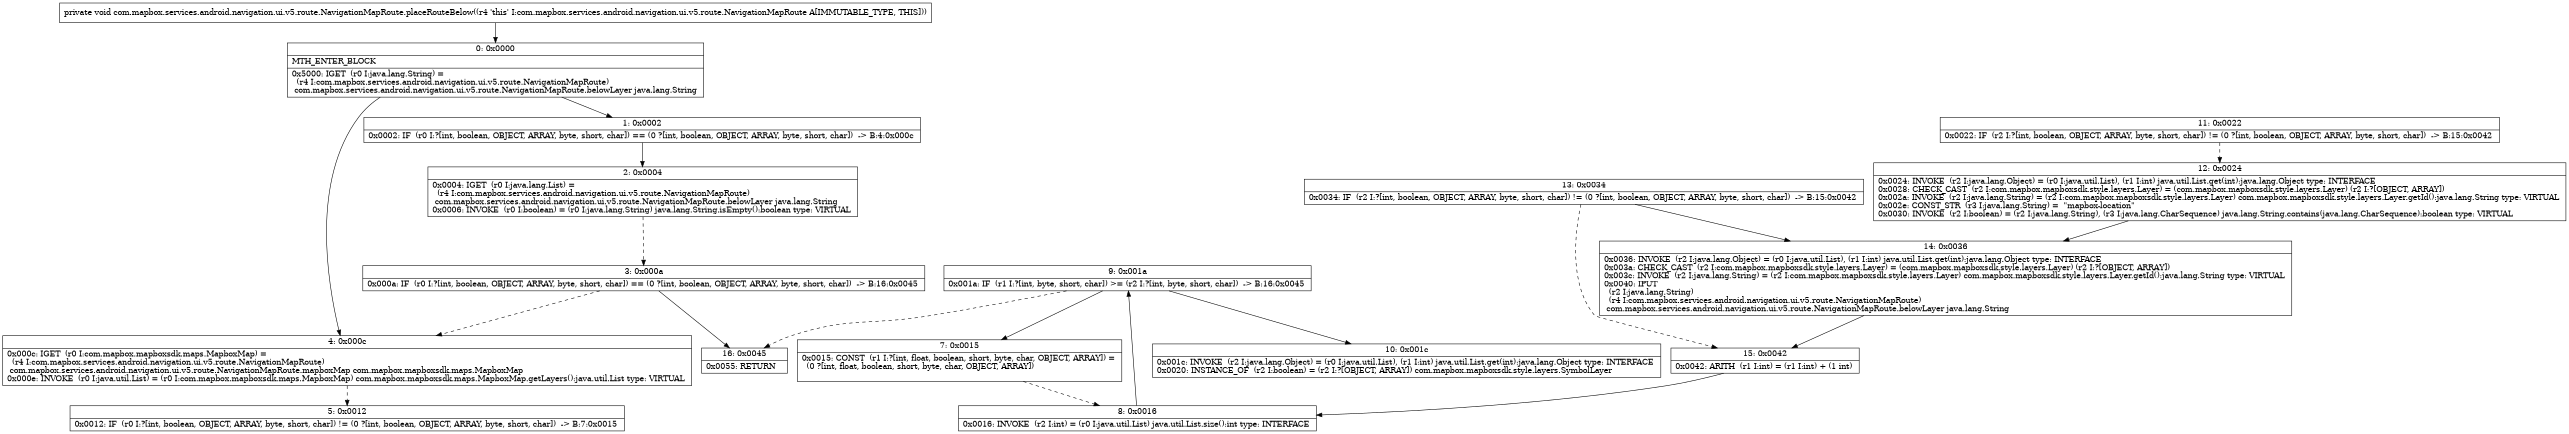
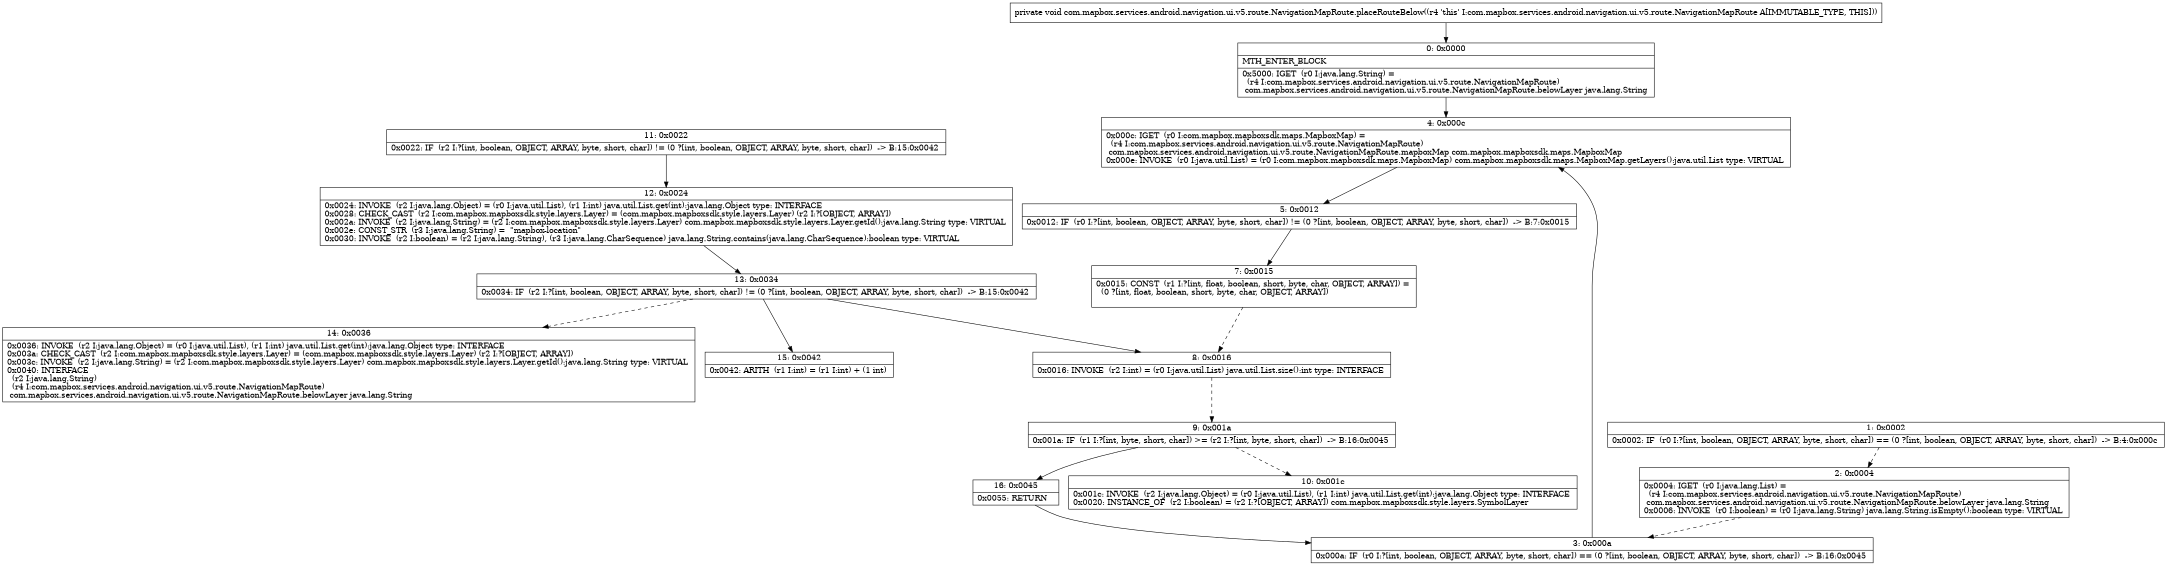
edge "0: 0x0000" -> "1: 0x0002": removed
edge "11: 0x0022" -> "12: 0x0024": style dashed -> solid
edge "1: 0x0002" -> "2: 0x0004": style solid -> dashed
edge "13: 0x0034" -> "14: 0x0036": style solid -> dashed
edge "12: 0x0024" -> "14: 0x0036": now "12: 0x0024" -> "13: 0x0034"
node "14: 0x0036": text "0x0040: IPUT" -> "0x0040: INTERFACE"
edge "3: 0x000a" -> "4: 0x000c": style dashed -> solid
edge "9: 0x001a" -> "7: 0x0015": now "5: 0x0012" -> "7: 0x0015"
edge "9: 0x001a" -> "16: 0x0045": style dashed -> solid
edge "9: 0x001a" -> "10: 0x001c": style solid -> dashed
edge "13: 0x0034" -> "15: 0x0042": style dashed -> solid
edge "3: 0x000a" -> "16: 0x0045": reversed
edge "14: 0x0036" -> "15: 0x0042": removed
edge "8: 0x0016" -> "9: 0x001a": style solid -> dashed
edge "4: 0x000c" -> "5: 0x0012": style dashed -> solid
edge "15: 0x0042" -> "8: 0x0016": now "13: 0x0034" -> "8: 0x0016"
